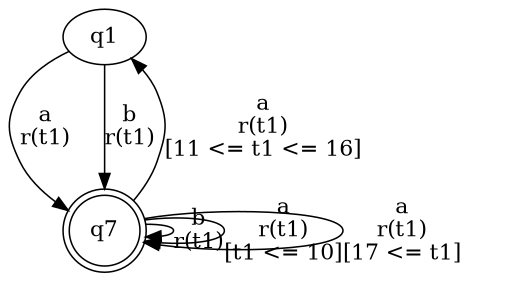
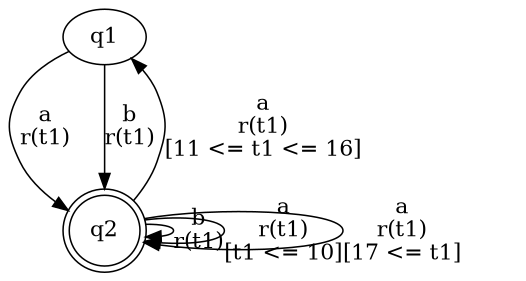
node "q7": label "q7" -> "q2"
